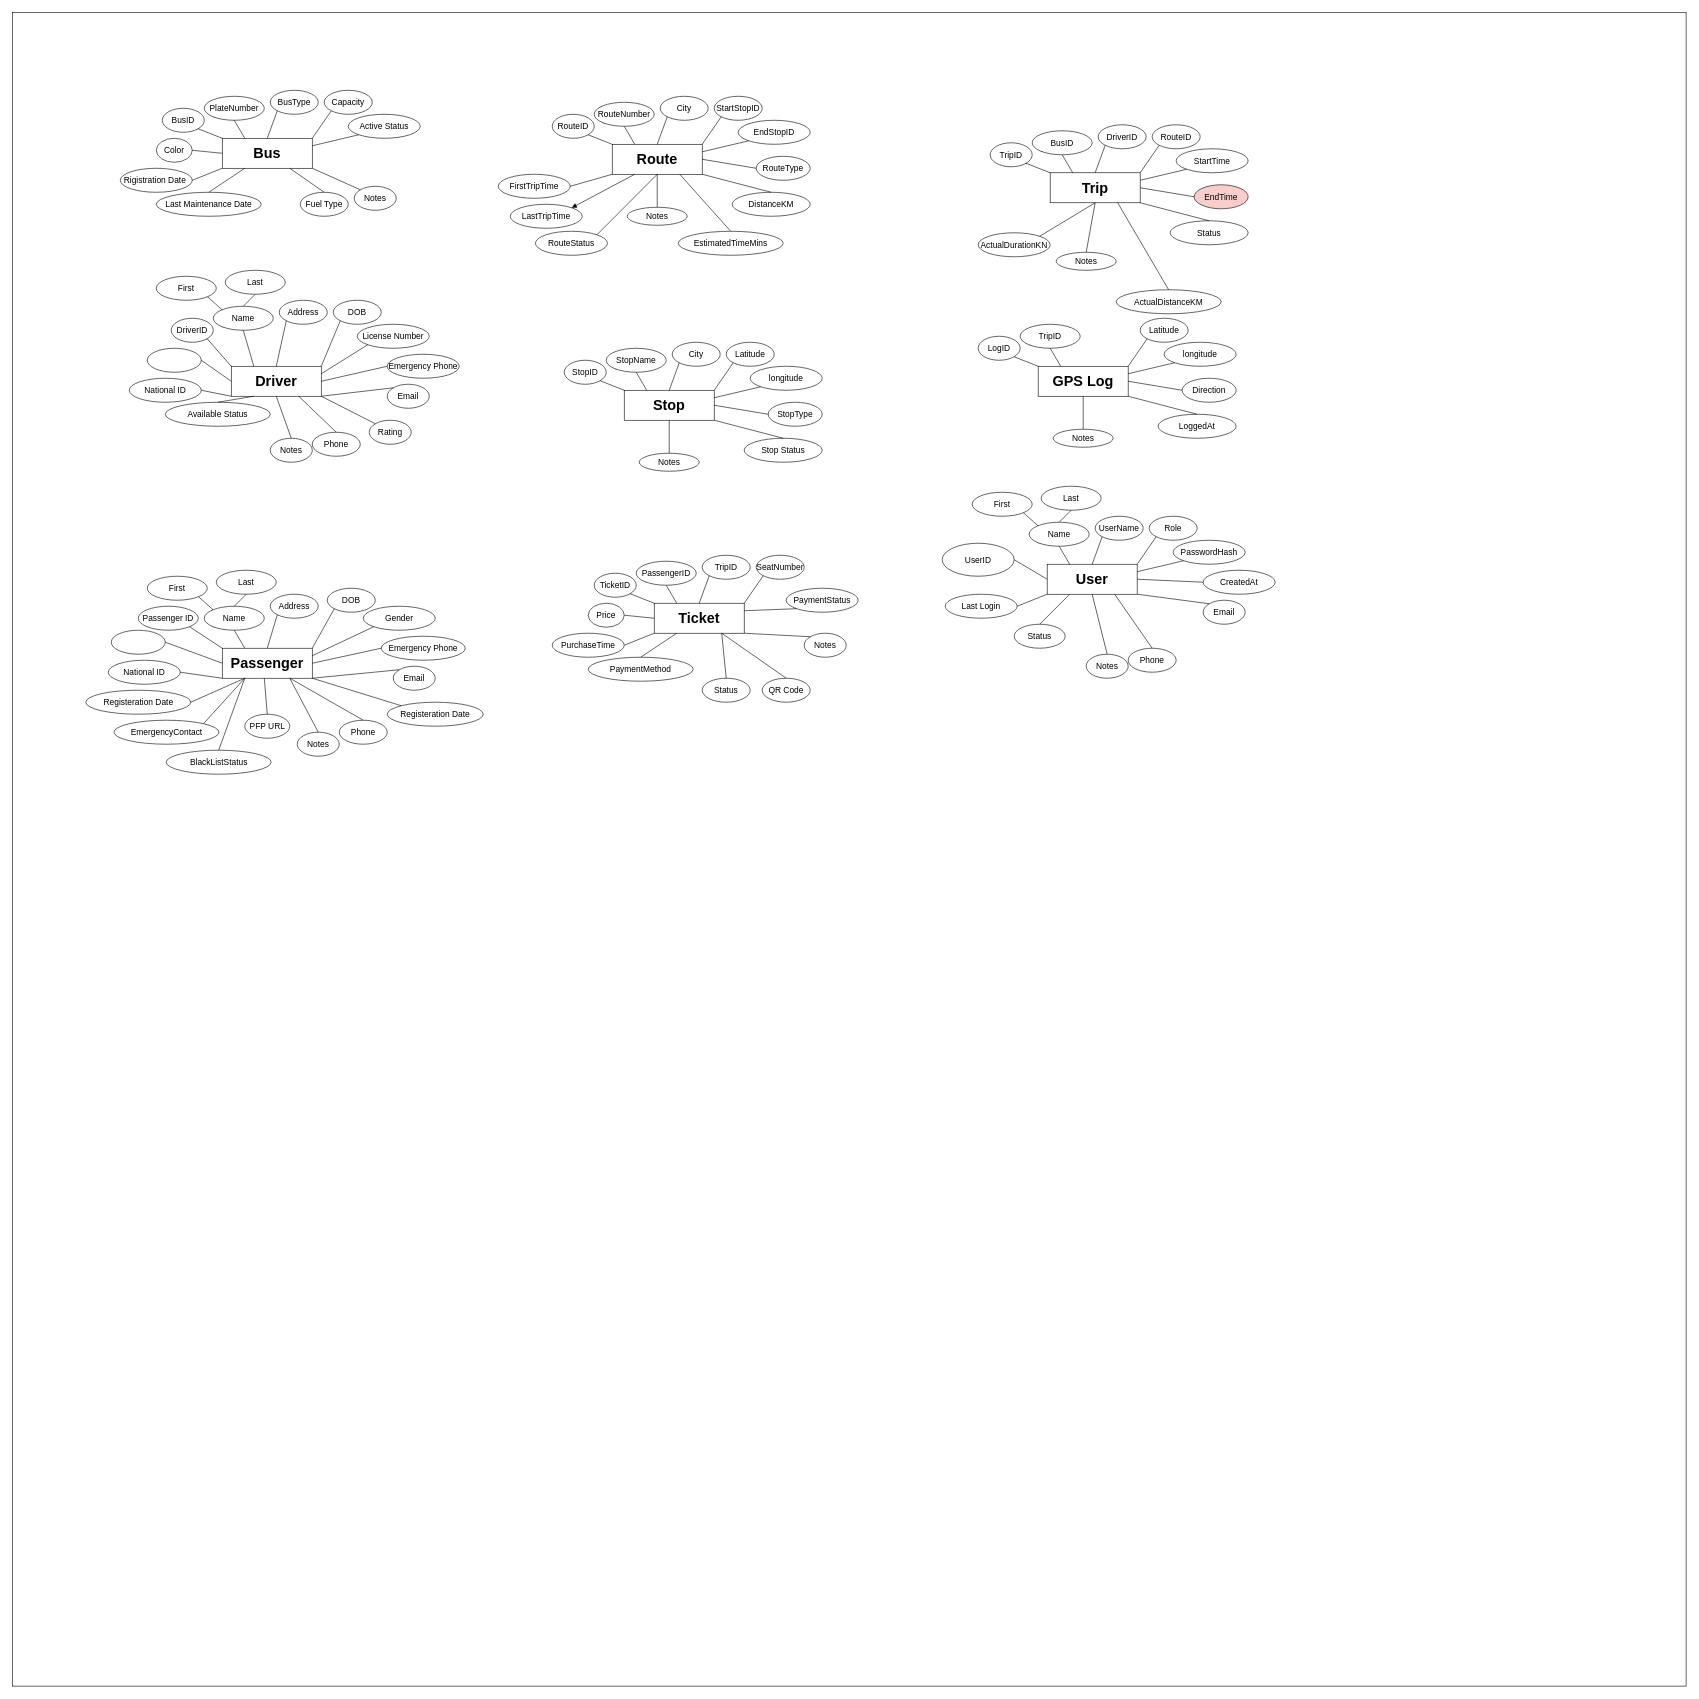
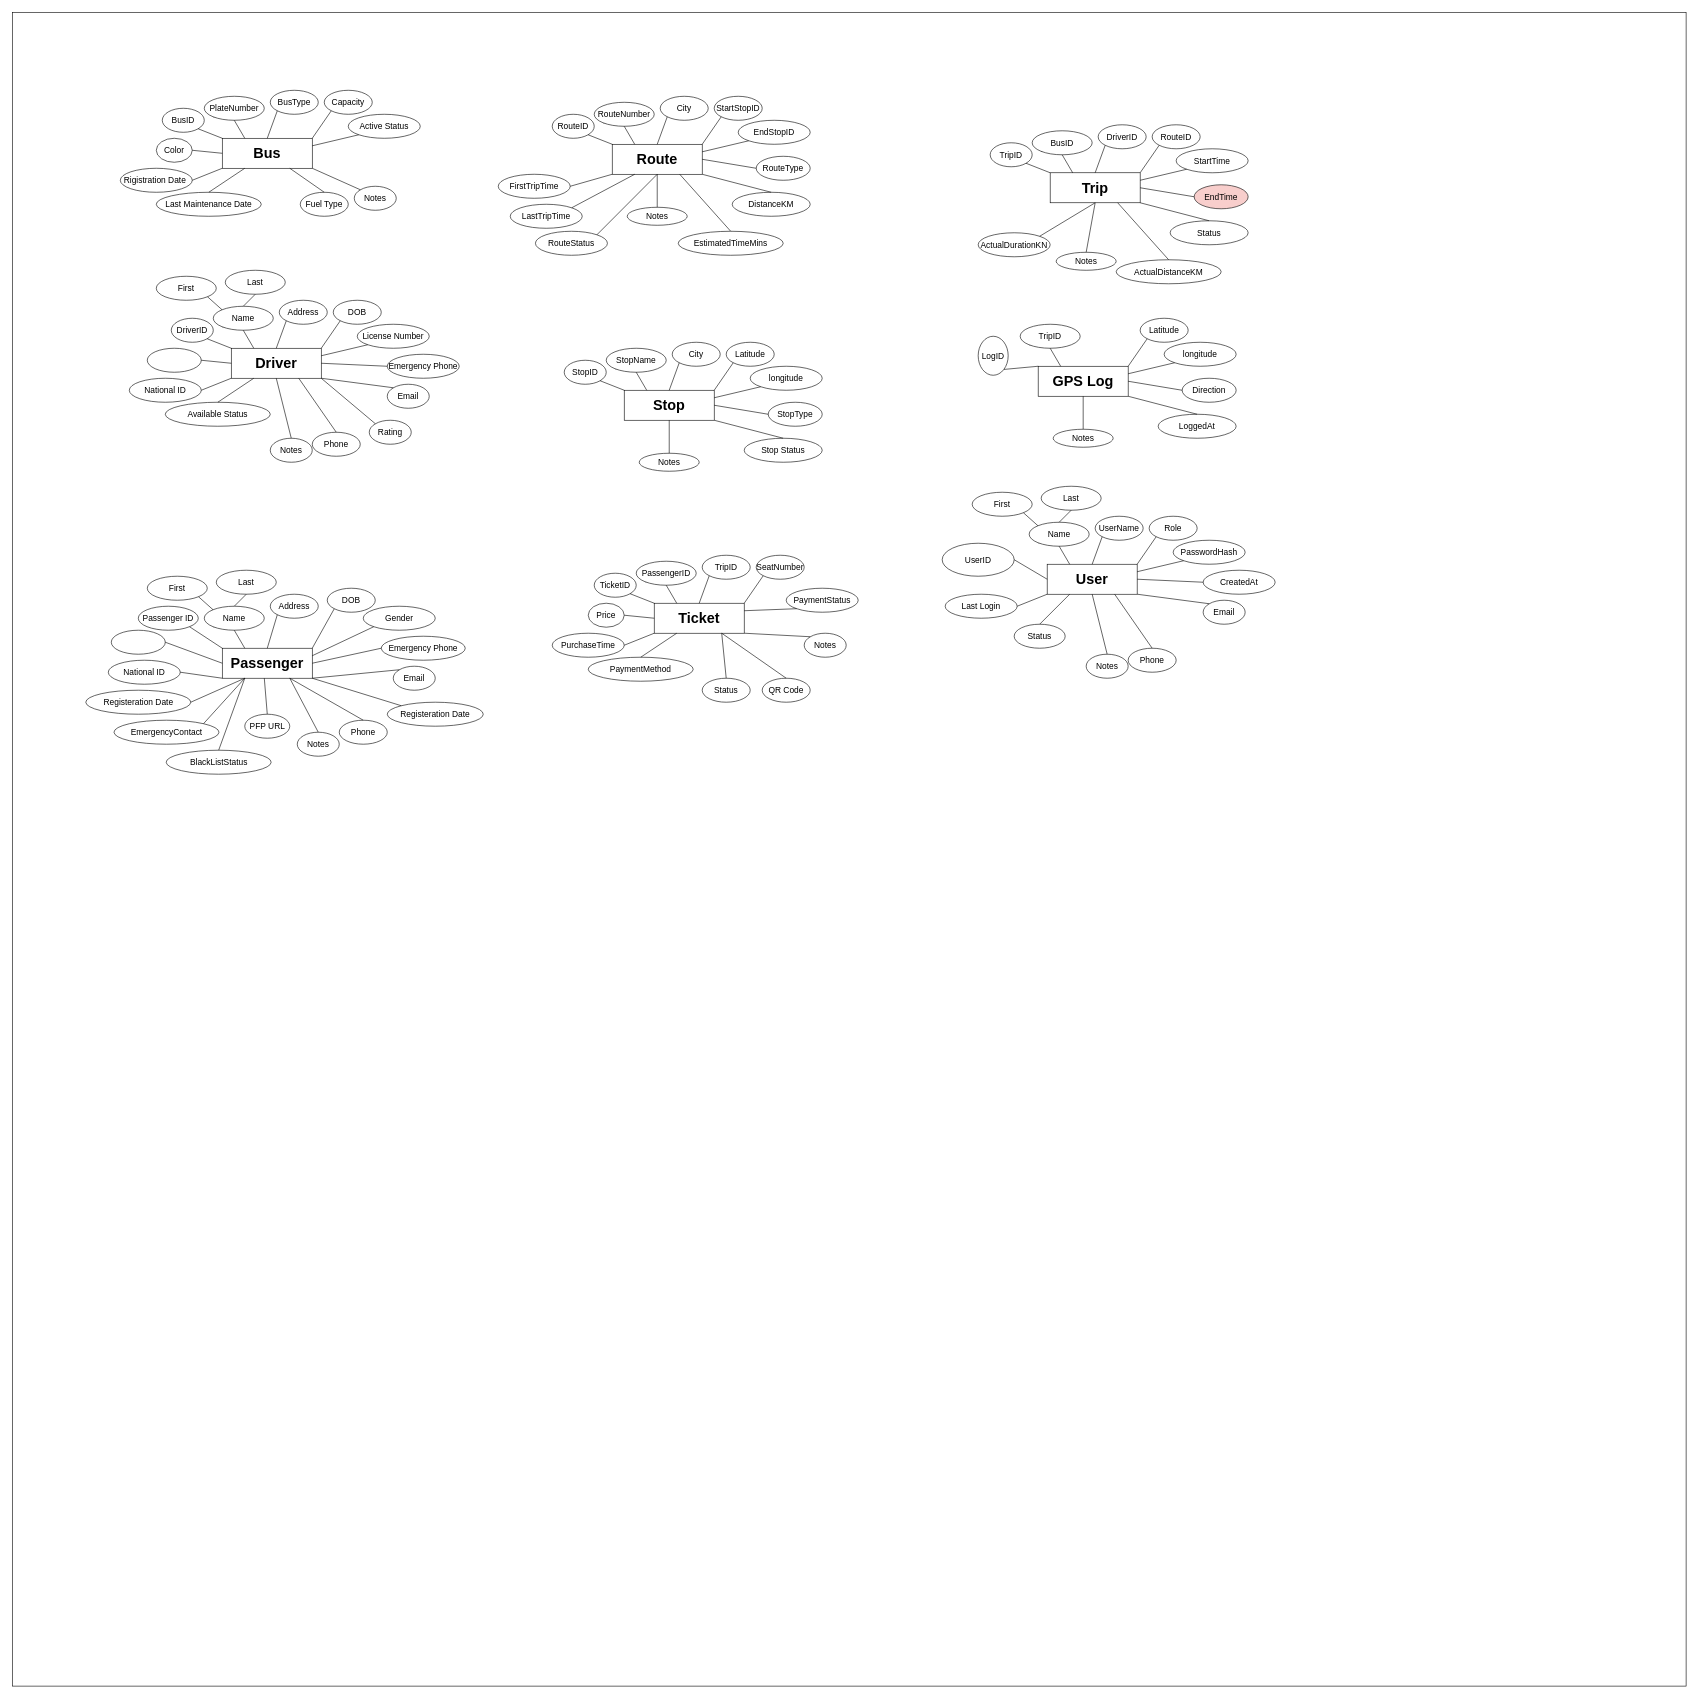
edge "Route" -> "LastTripTime": arrowhead block -> none
node "ActualDistanceKM": moved (1169, 302) -> (1169, 272)
node "LogID": size 42x24 -> 30x39
node "Driver": moved (276, 381) -> (276, 363)
